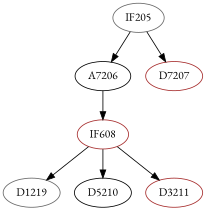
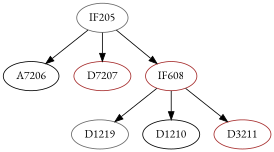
edge "A7206" -> "IF608": now "IF205" -> "IF608"
node "D5210": label "D5210" -> "D1210"
